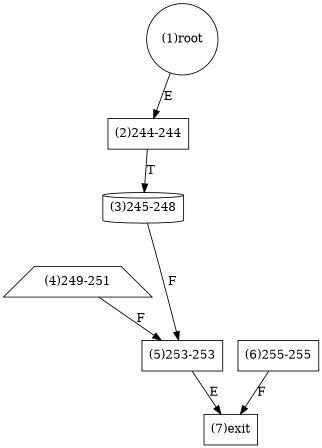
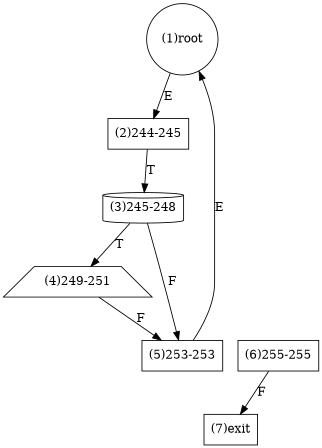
node "(2)244-244": label "(2)244-244" -> "(2)244-245"
edge "(3)245-248" -> "(4)249-251": added, label "T"
edge "(5)253-253" -> "(7)exit": now "(5)253-253" -> "(1)root"
